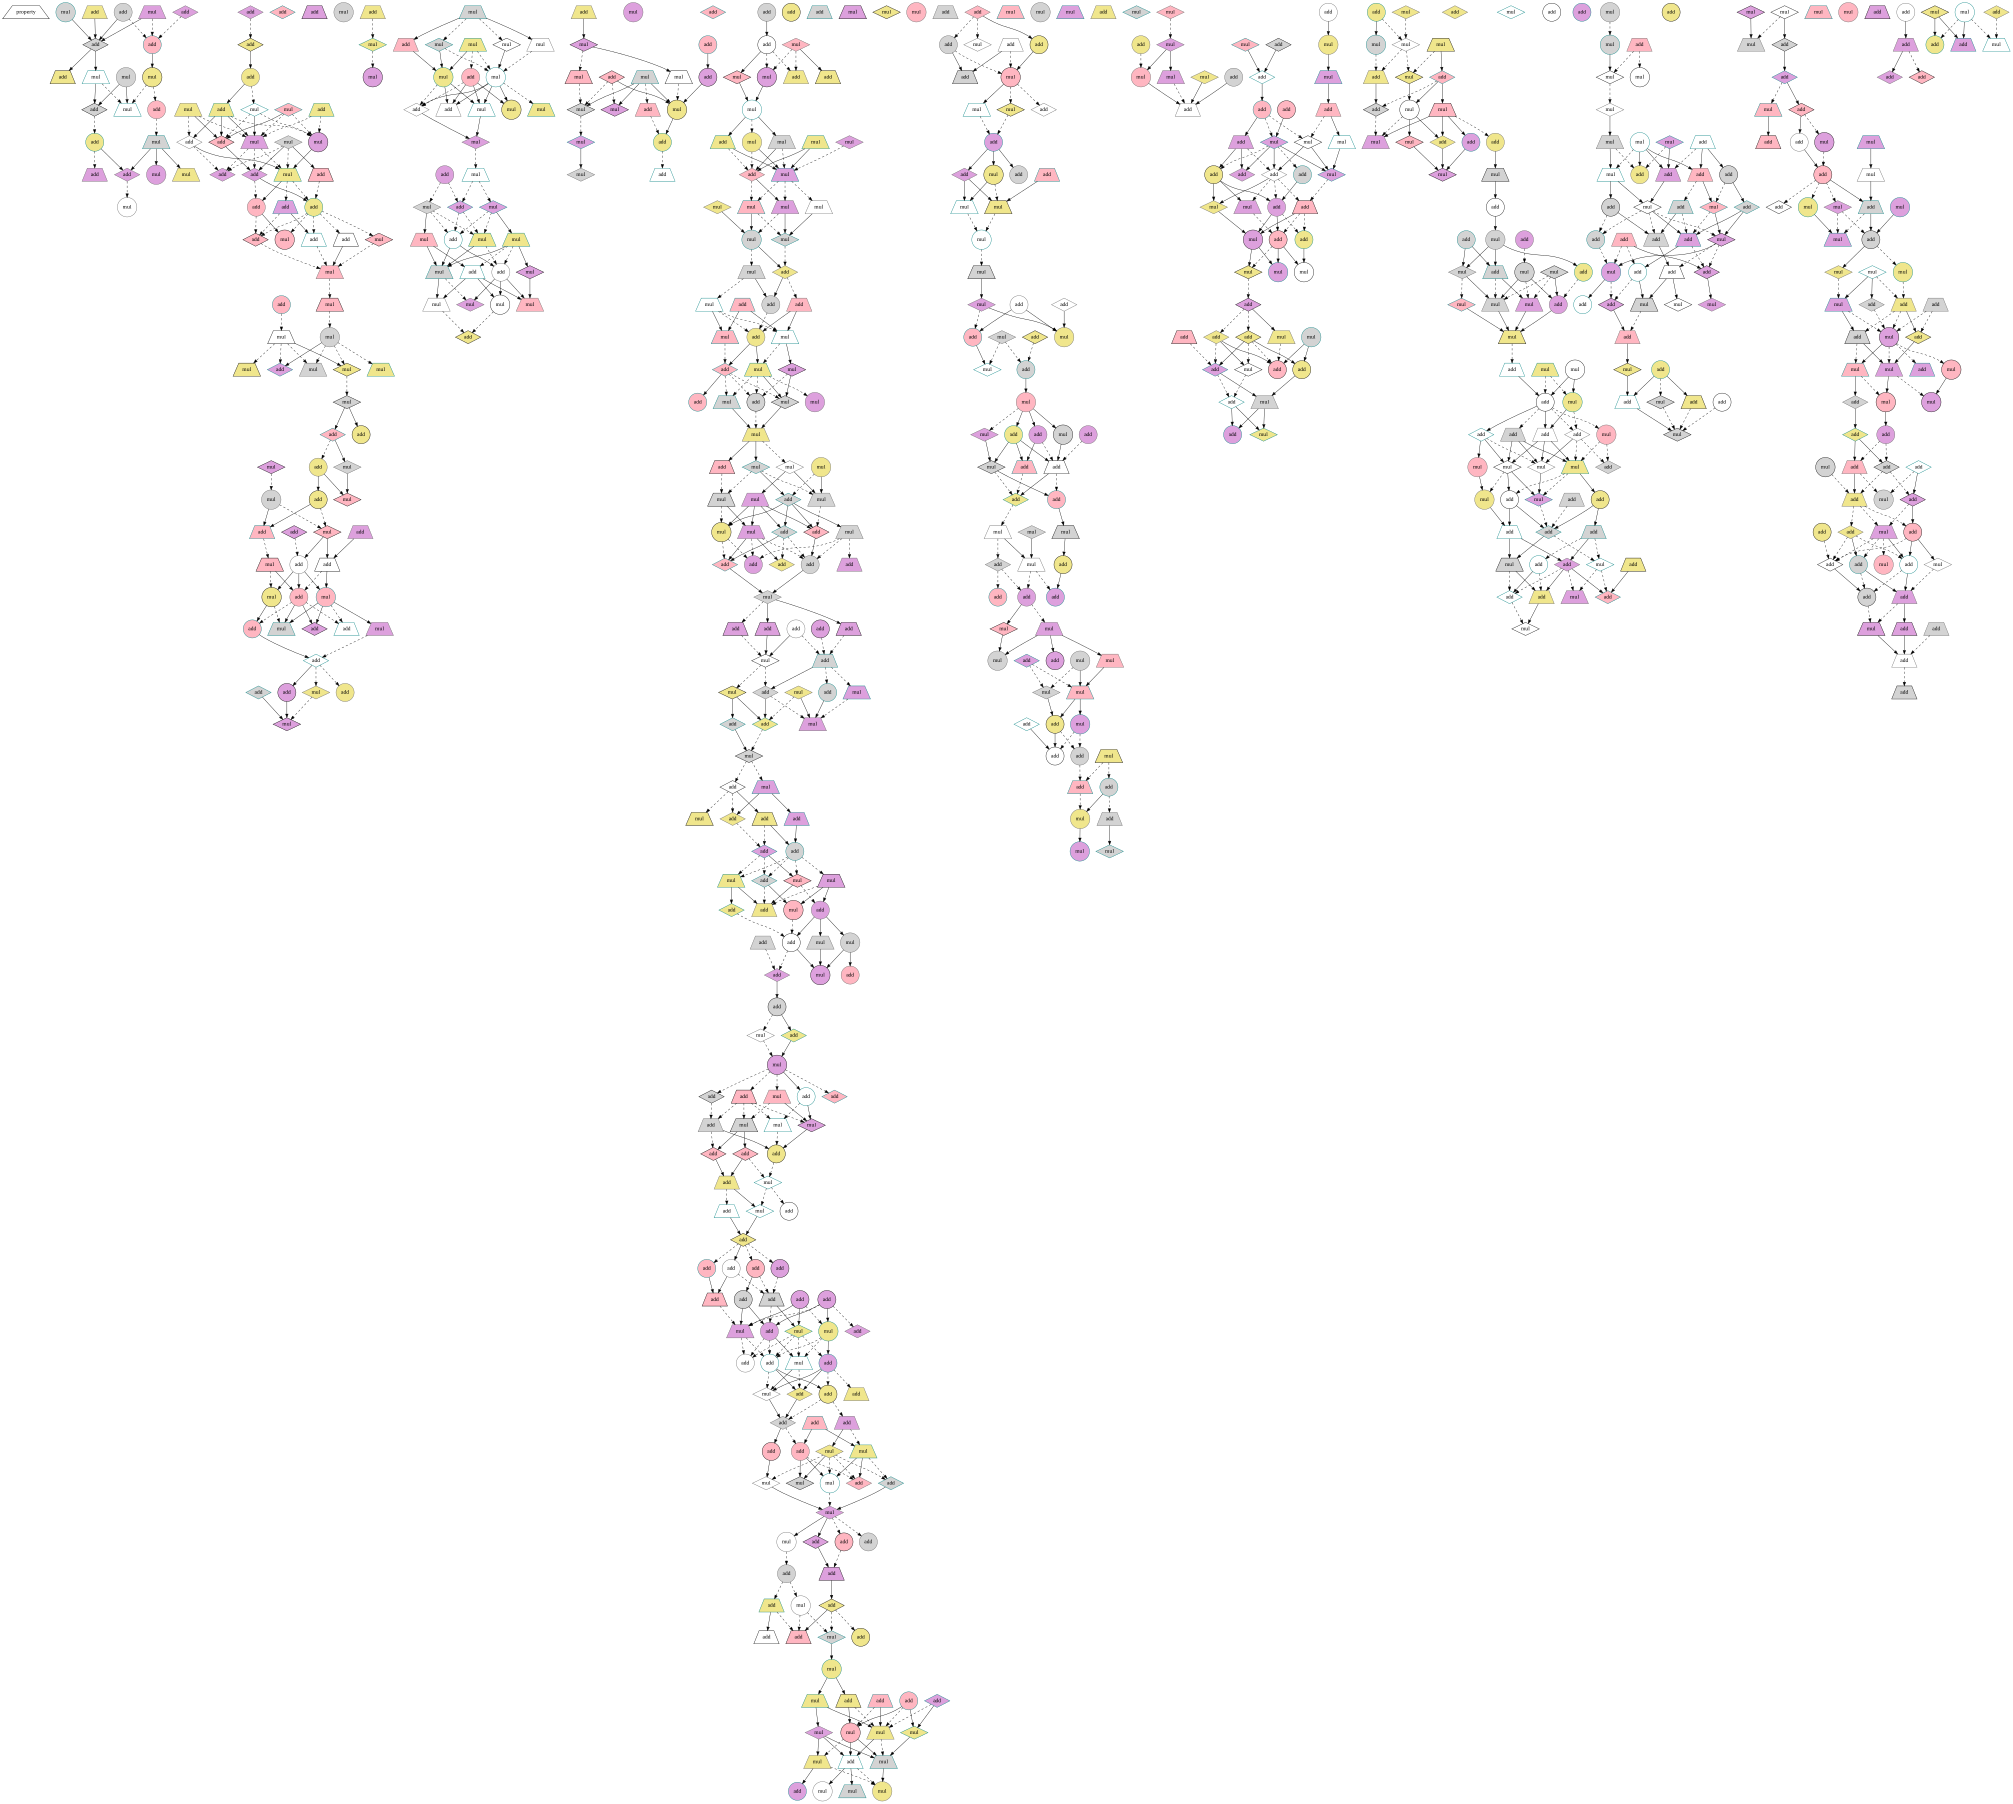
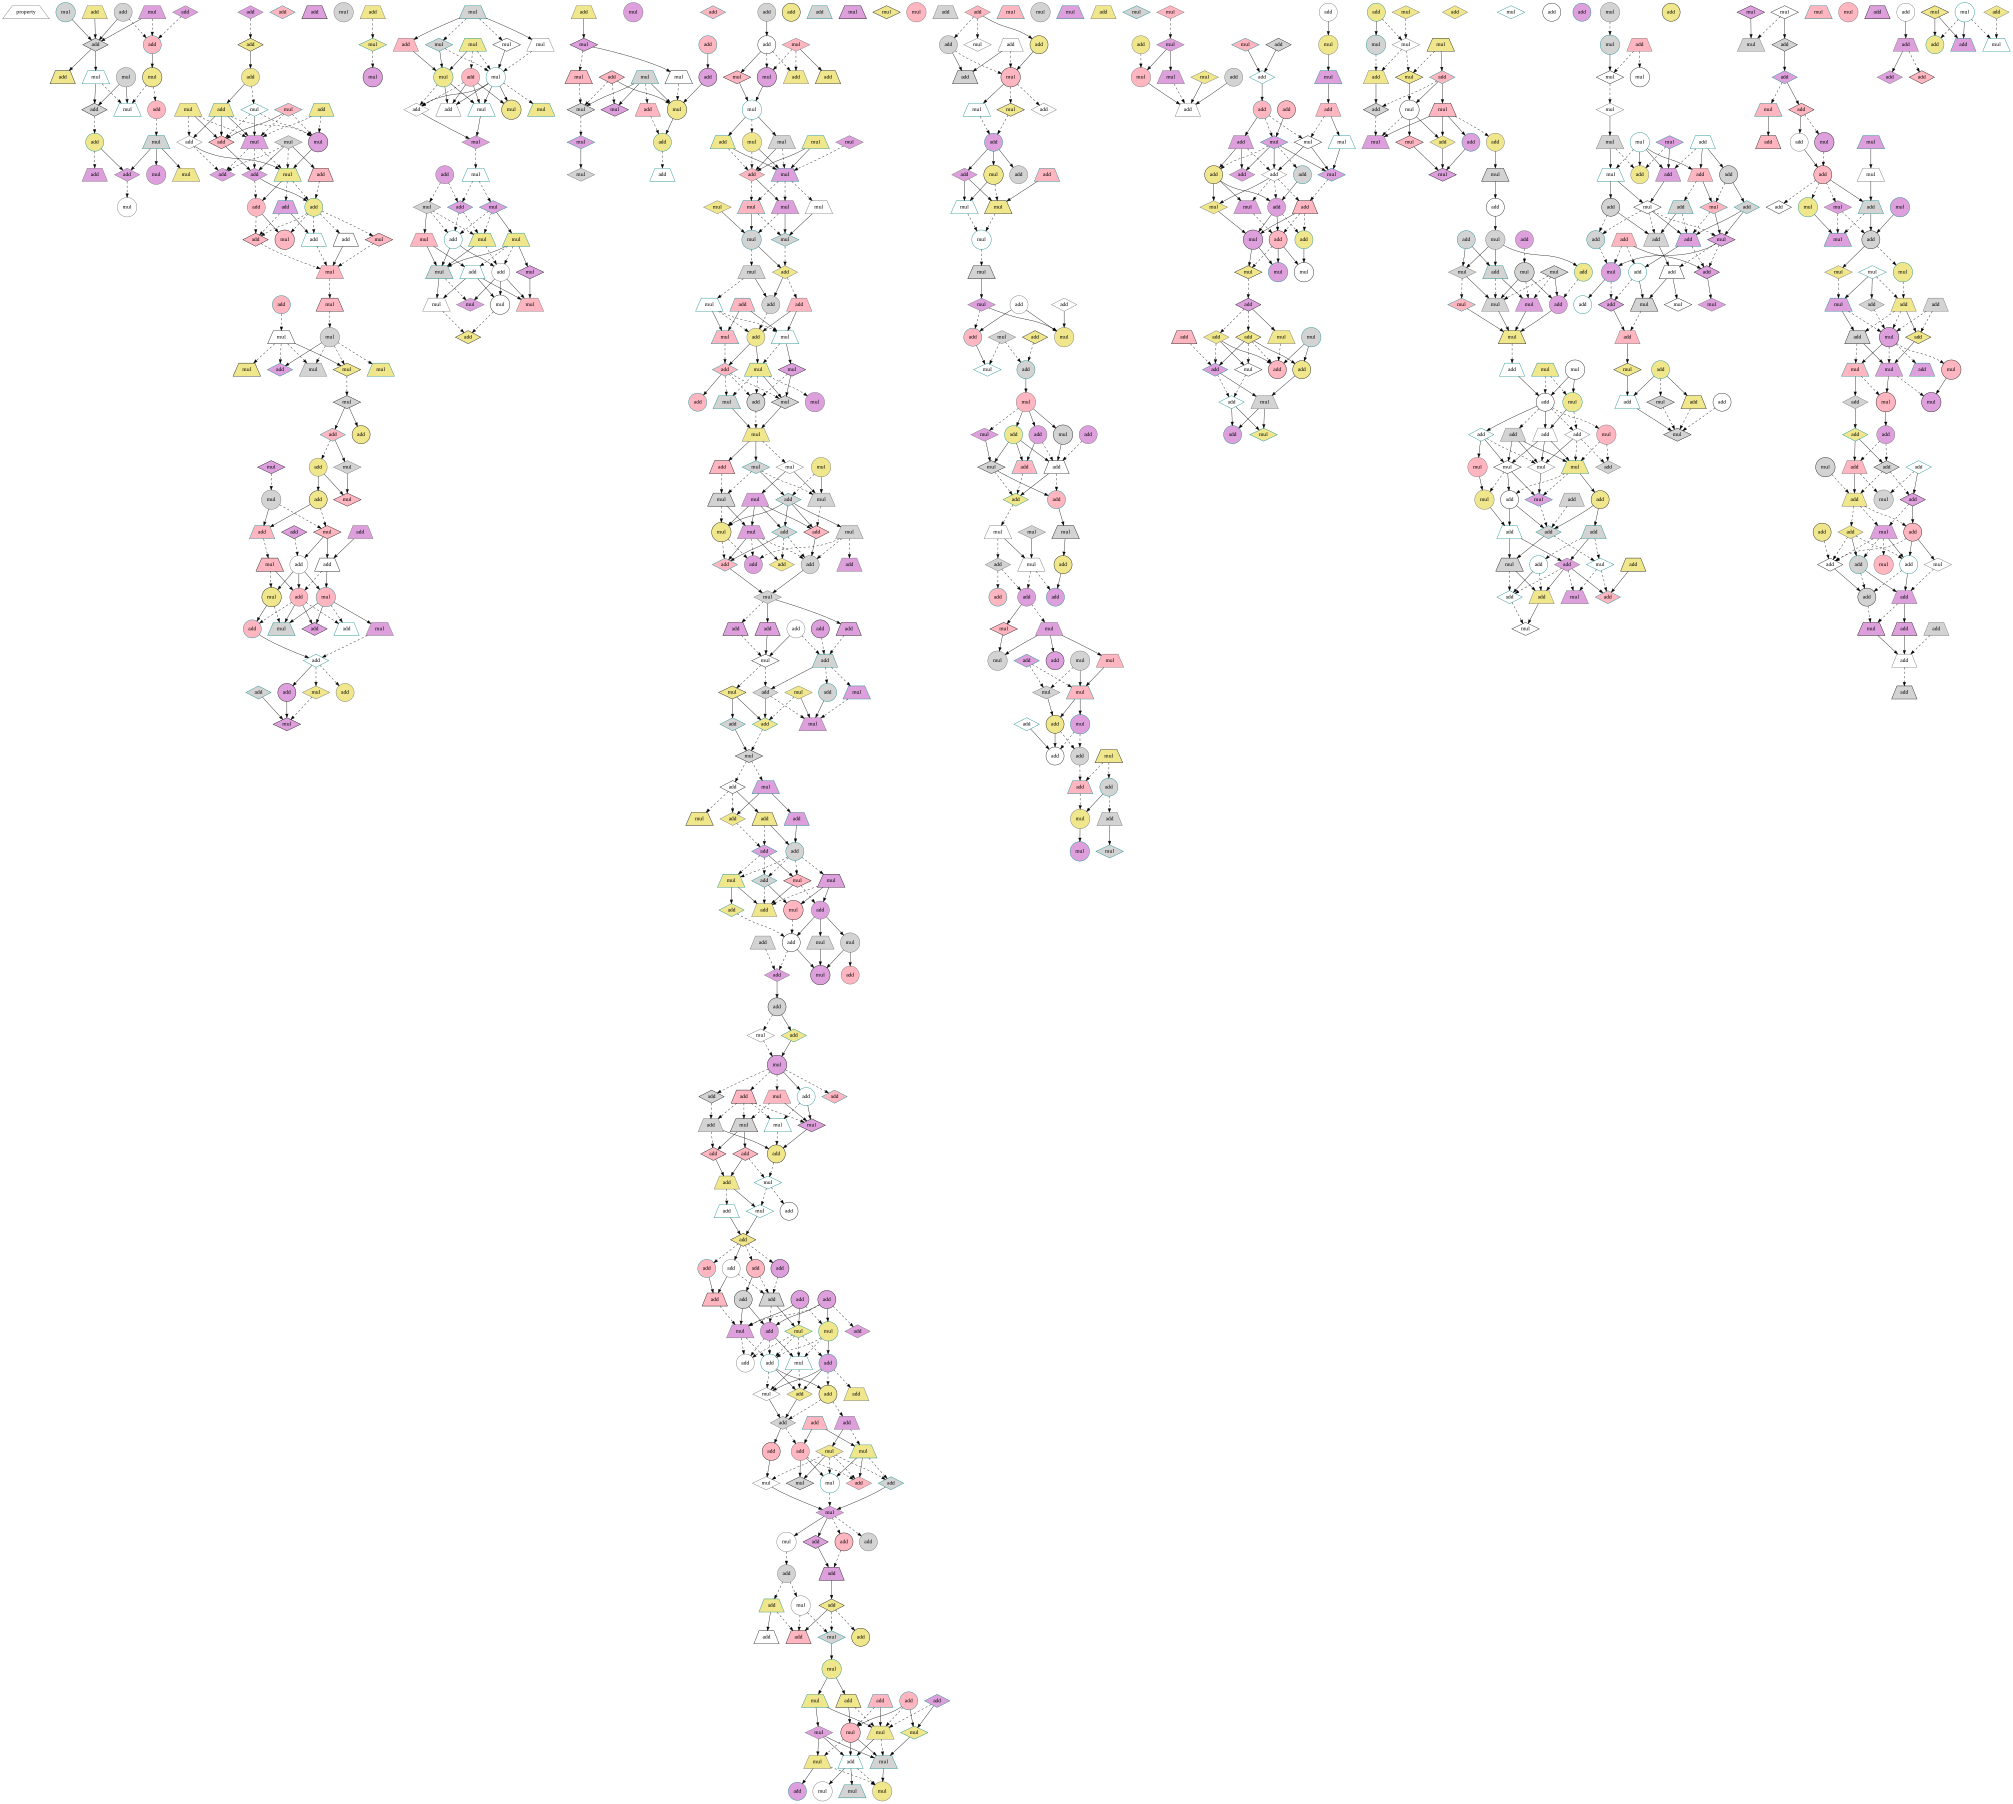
node "property": color black -> gray40
